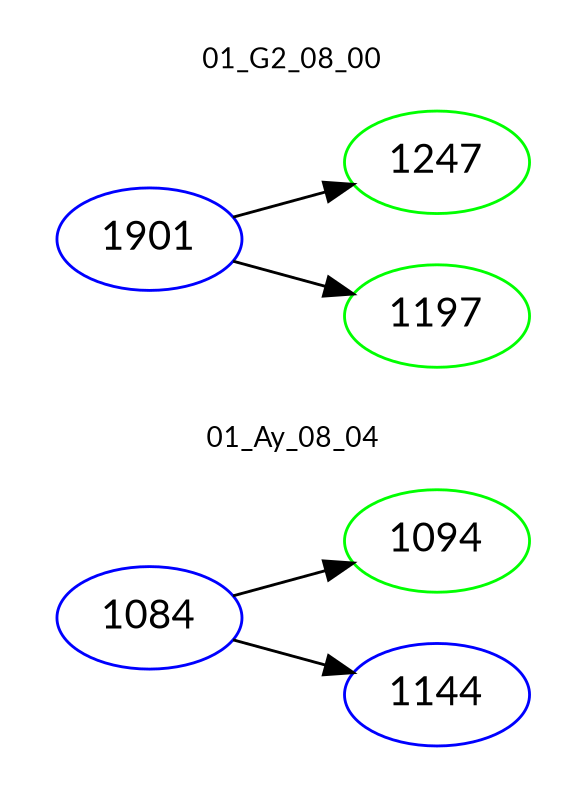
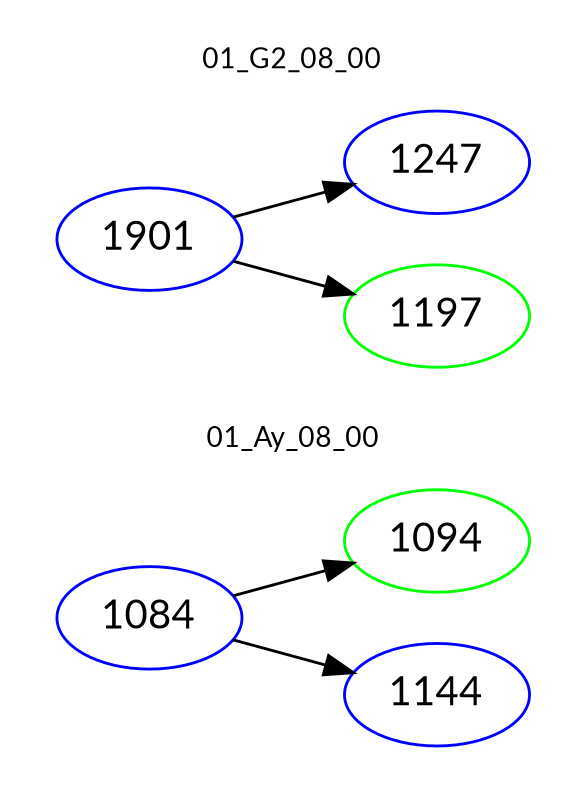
node "1247": color green -> blue
cluster "01_Ay_08_04": label "01_Ay_08_04" -> "01_Ay_08_00"
